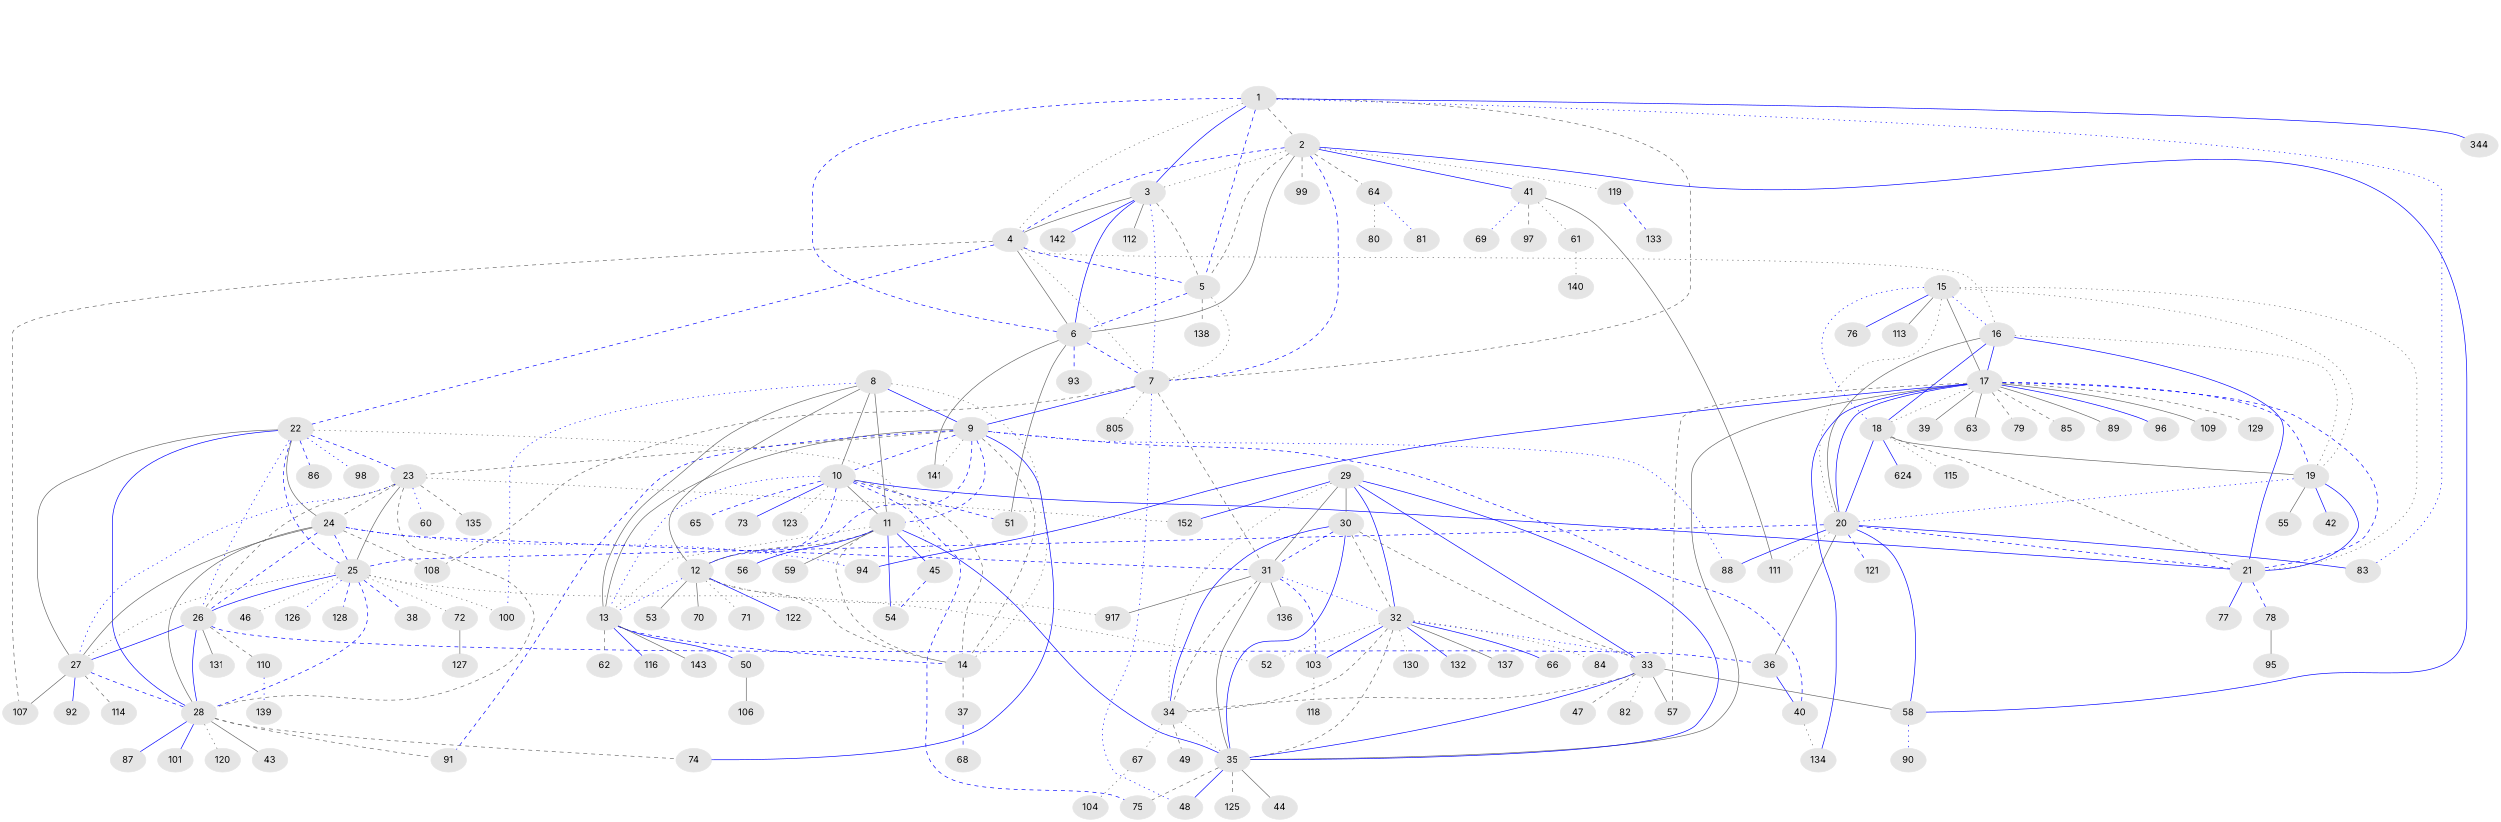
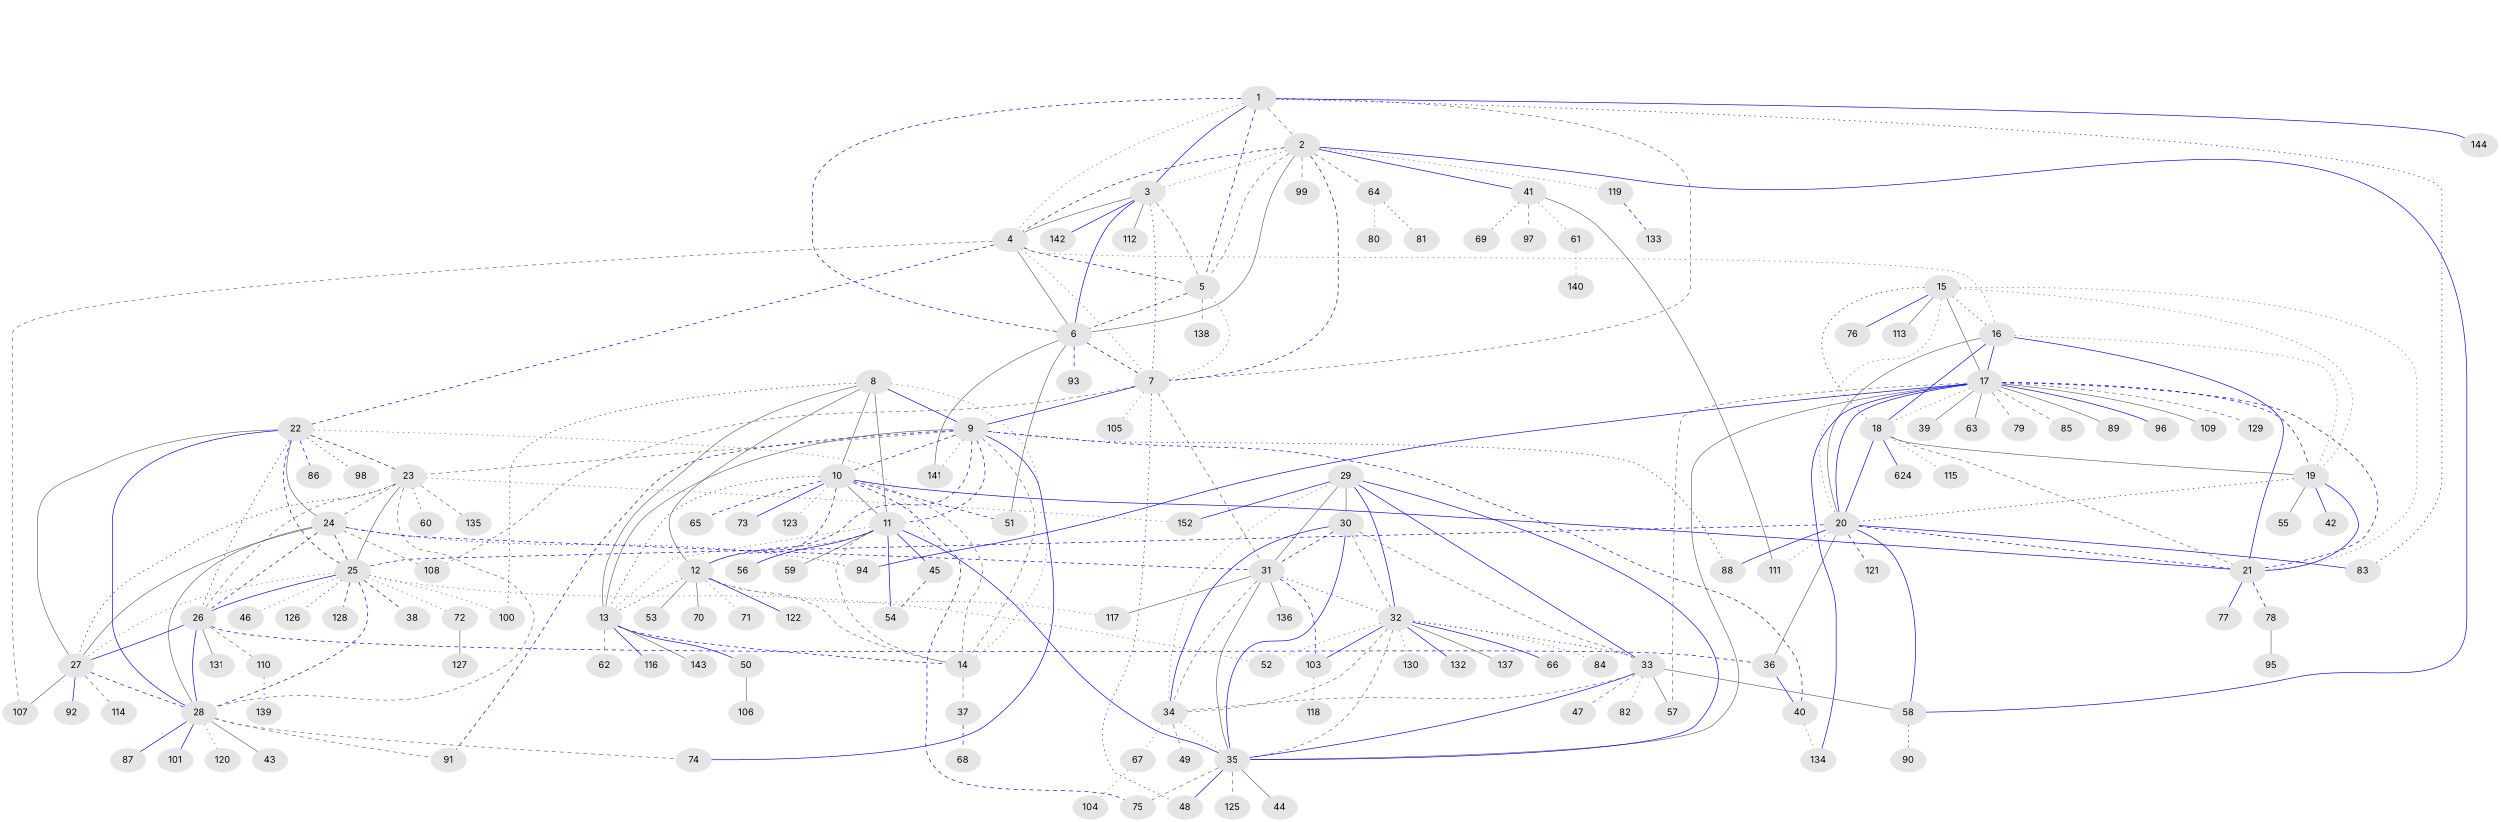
node "344": label "344" -> "144"
node "805": label "805" -> "105"
node "917": label "917" -> "117"
